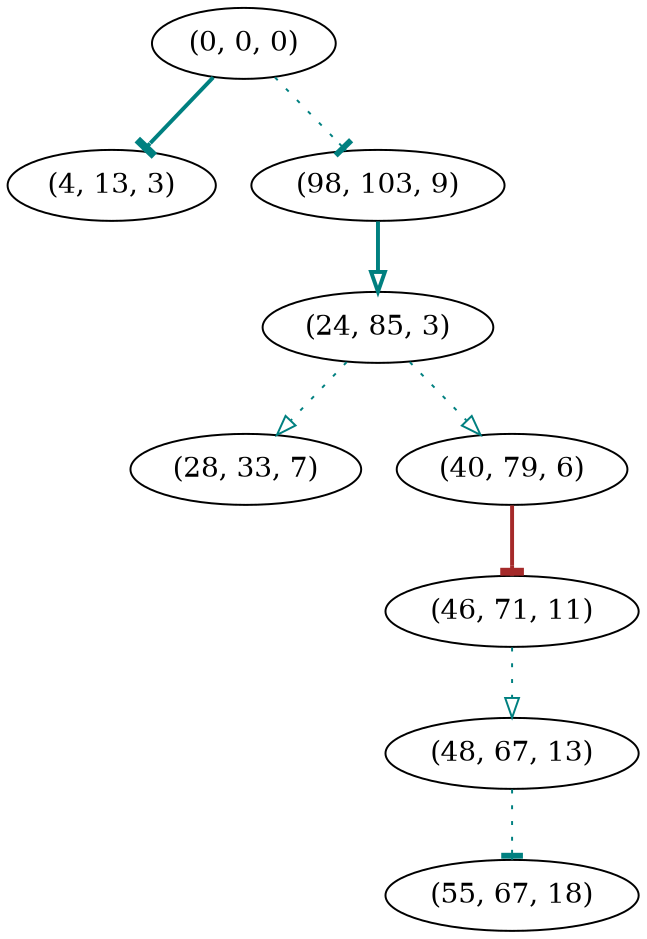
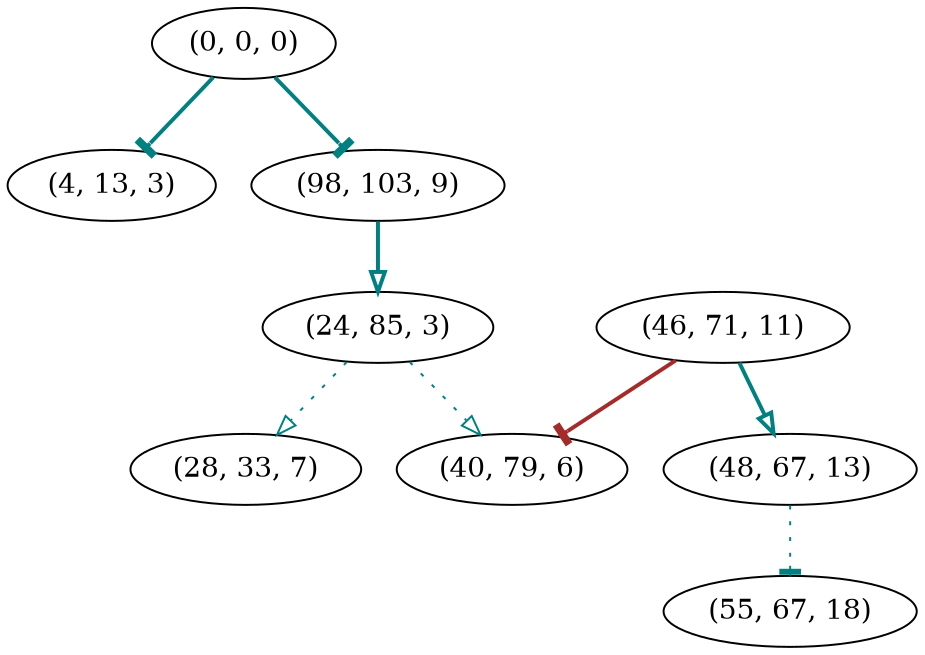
edge "(0, 0, 0)" -> "(98, 103, 9)": style dotted -> bold
edge "(40, 79, 6)" -> "(46, 71, 11)": reversed
edge "(46, 71, 11)" -> "(48, 67, 13)": style dotted -> bold
